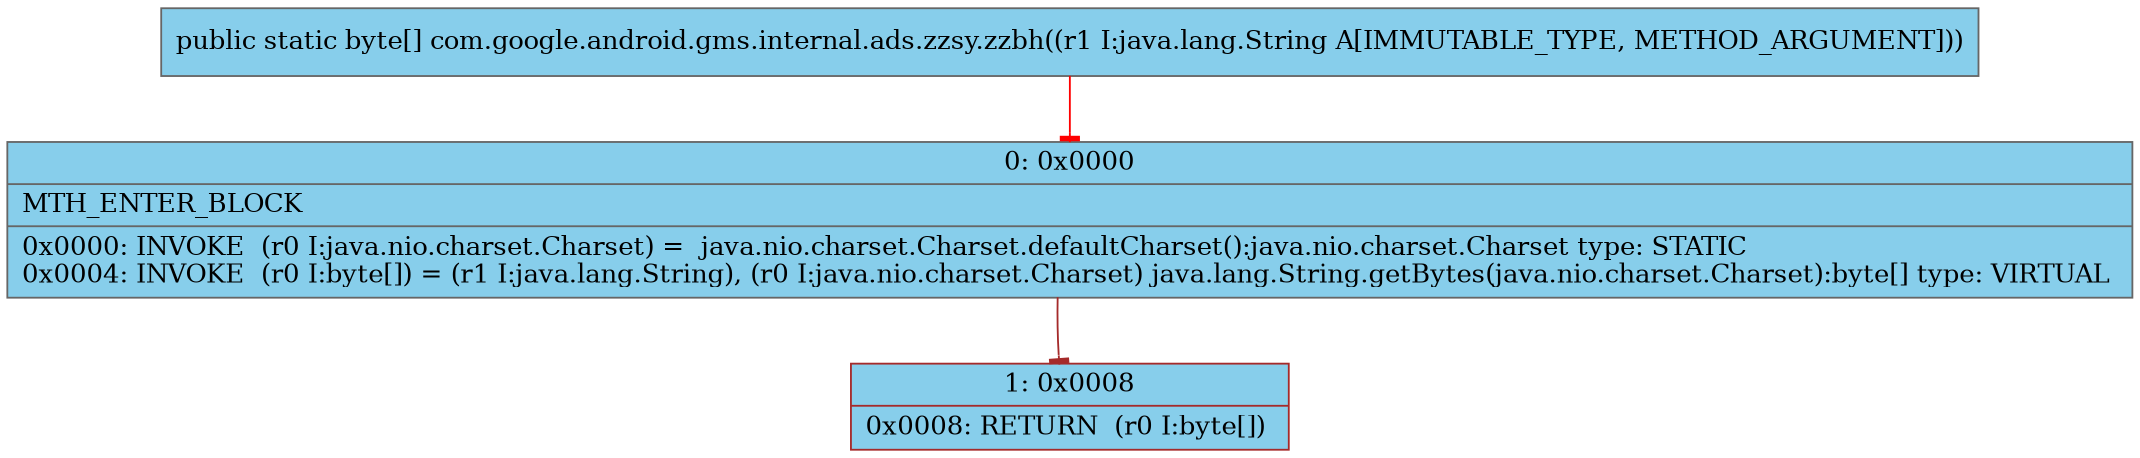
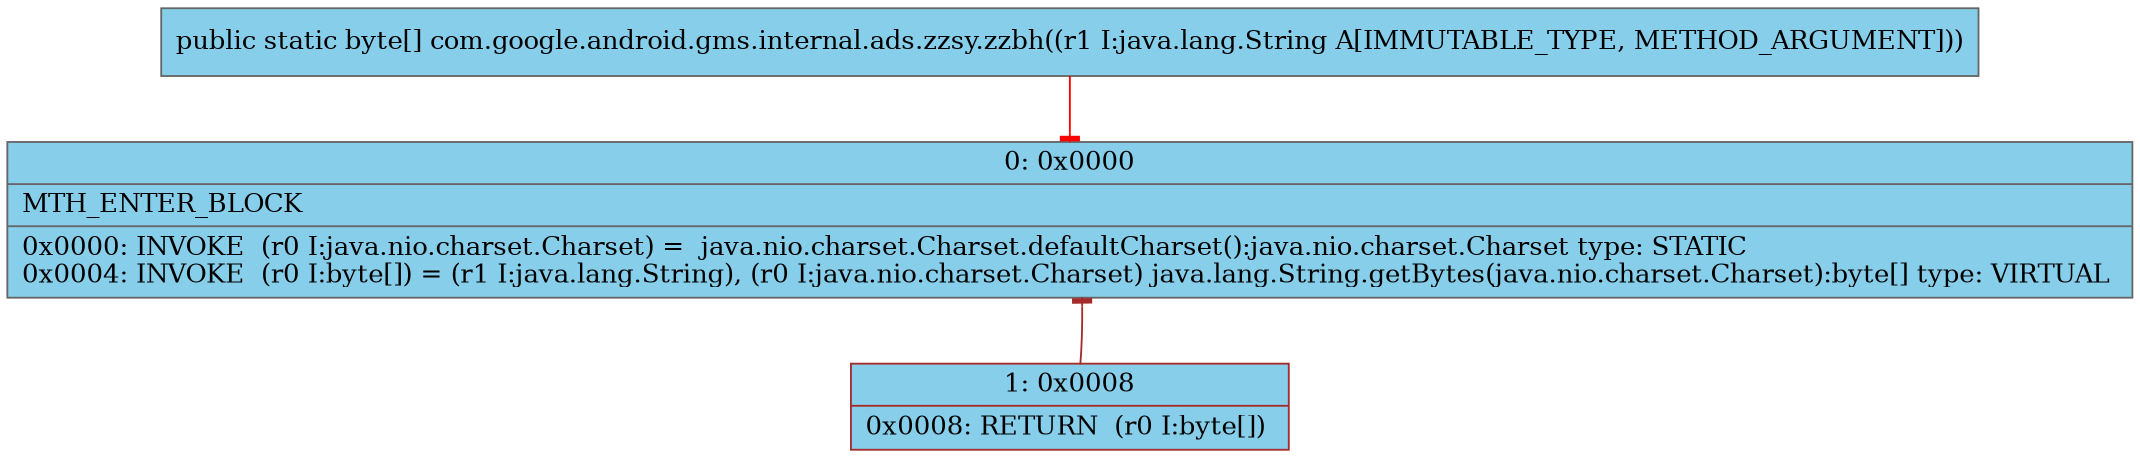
edge "0: 0x0000" -> "1: 0x0008": reversed
